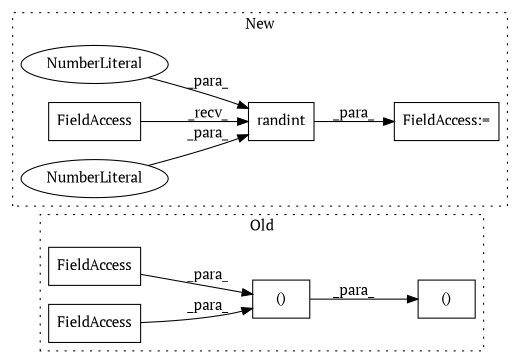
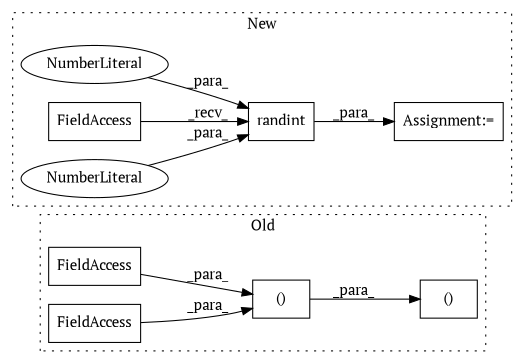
node "FieldAccess:=": label "FieldAccess:=" -> "Assignment:="
